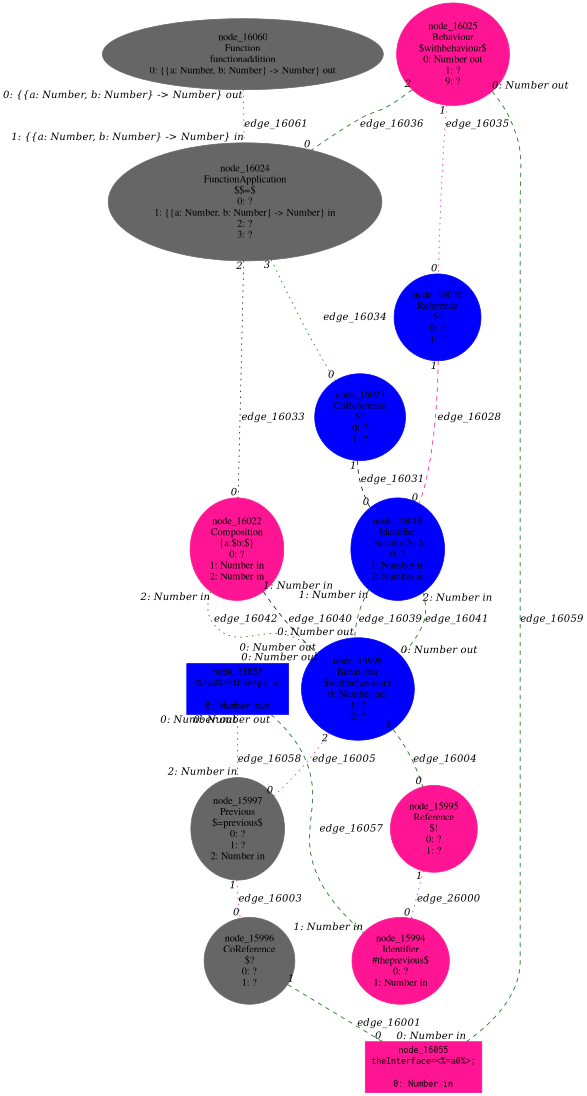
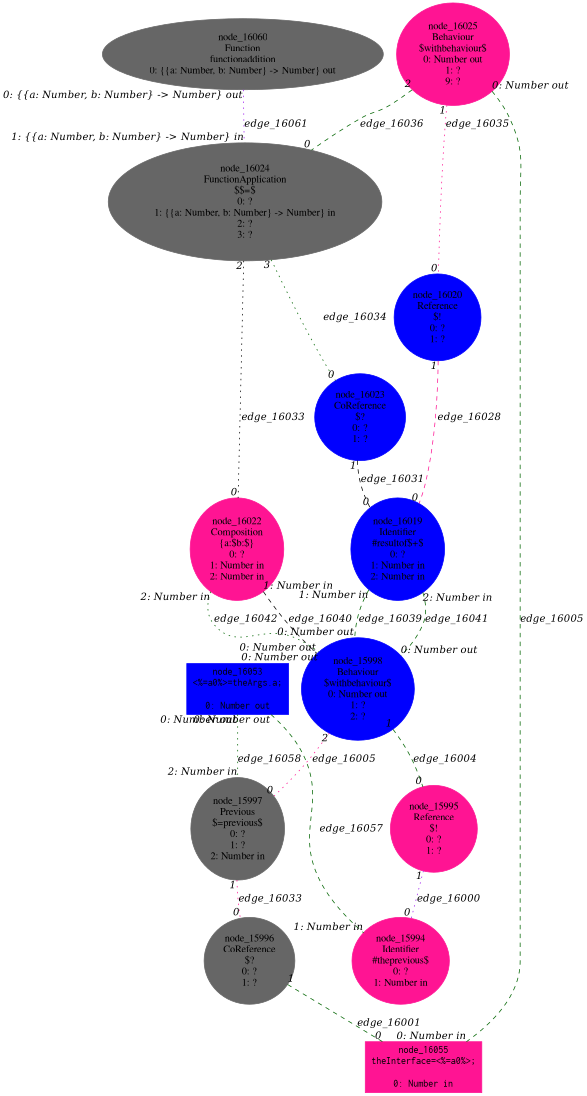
edge "node_16025 Behaviour $withbehaviour$ 0: Number out 1: ? 9: ?" -- "node_16055 theInterface=<%=a0%>; 0: Number in": label "edge_16059" -> "edge_16005"
edge "node_15997 Previous $=previous$ 0: ? 1: ? 2: Number in" -- "node_15996 CoReference $? 0: ? 1: ?": label "edge_16003" -> "edge_16033"
edge "node_15995 Reference $! 0: ? 1: ?" -- "node_15994 Identifier #theprevious$ 0: ? 1: Number in": label "edge_26000" -> "edge_16000"
